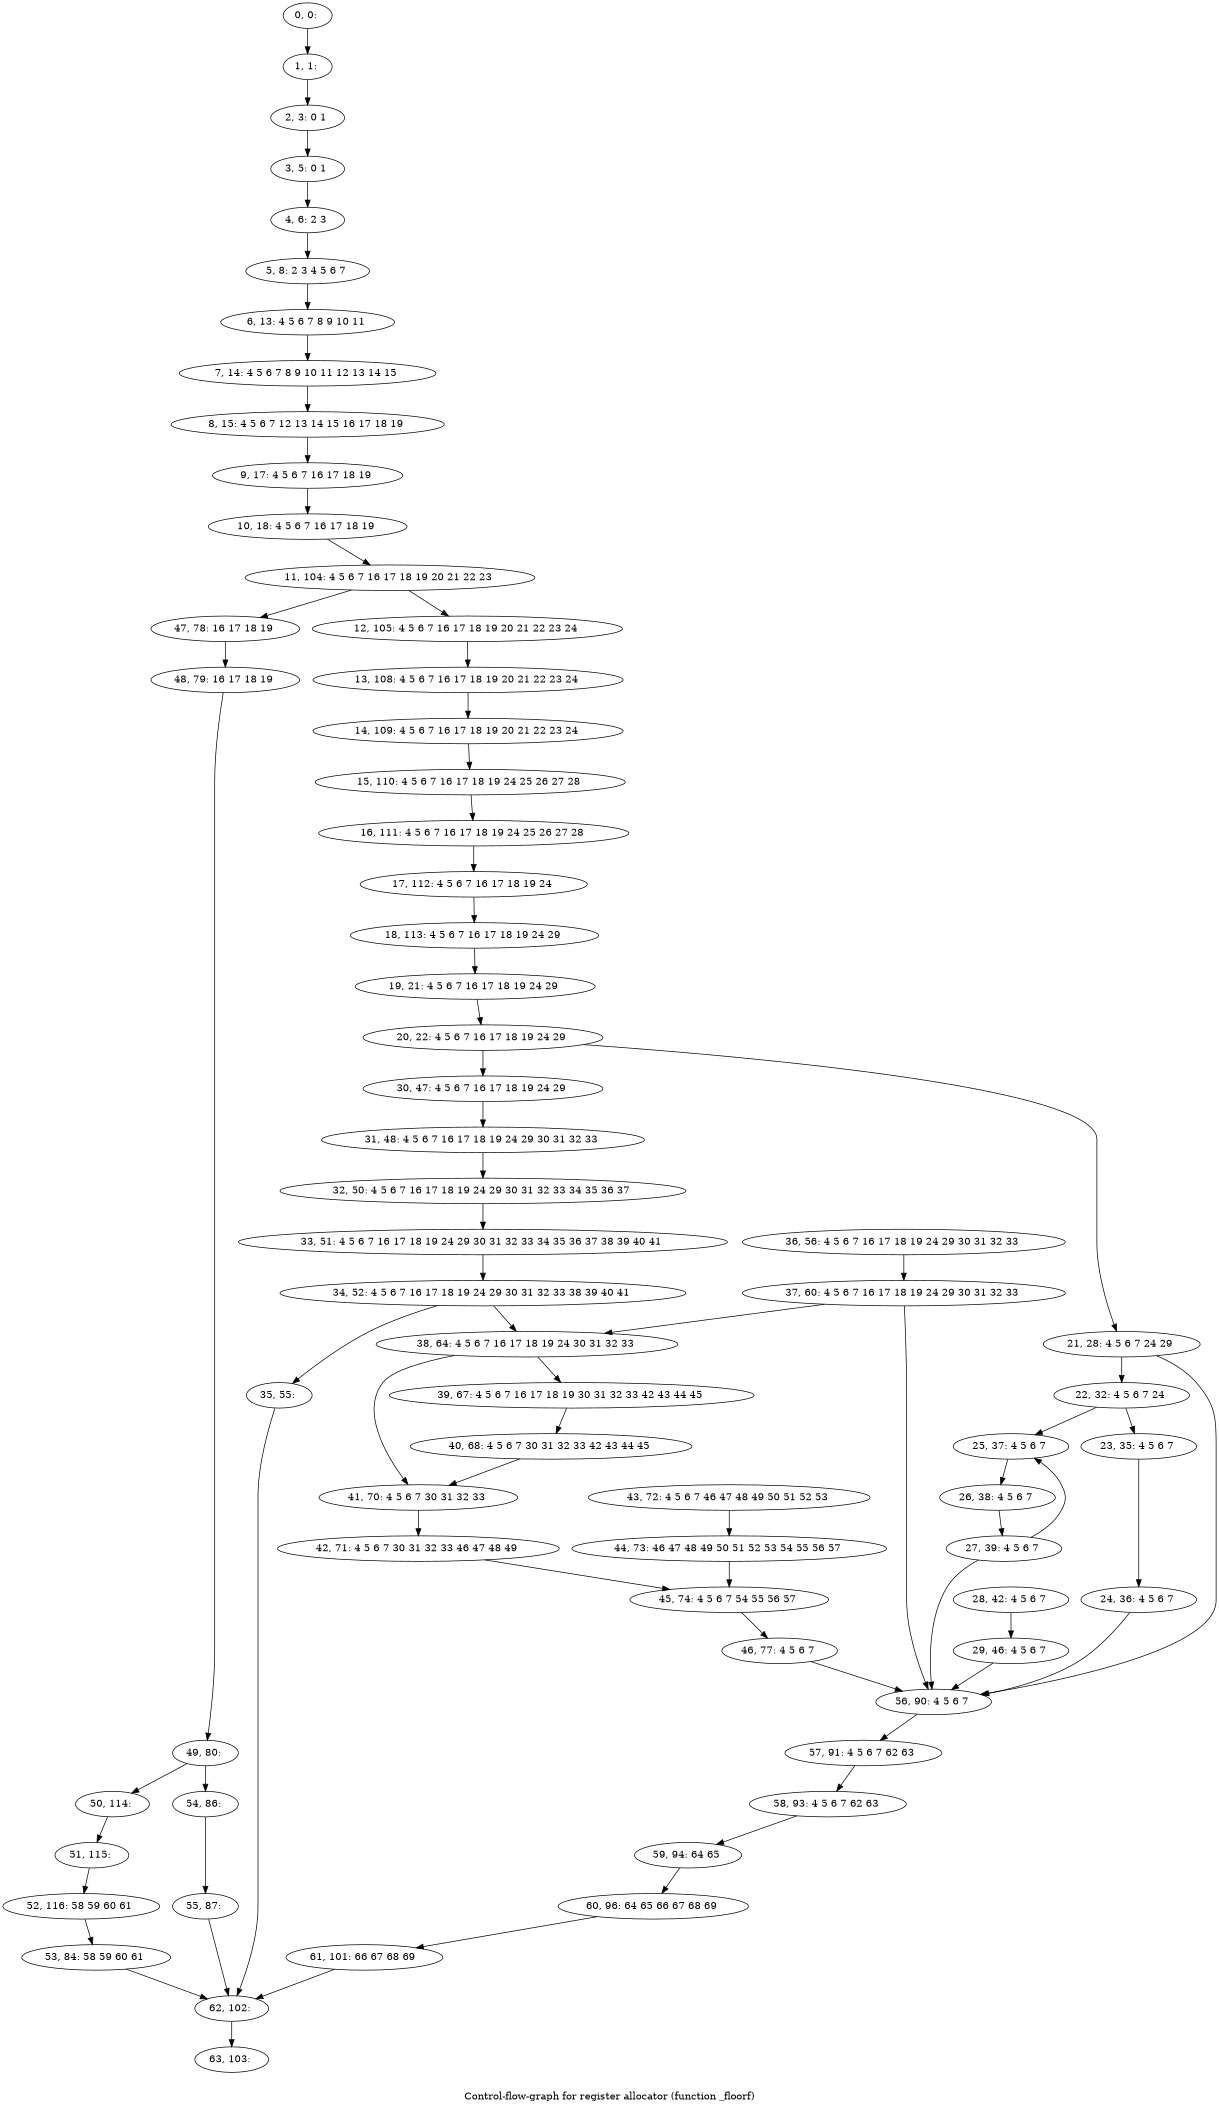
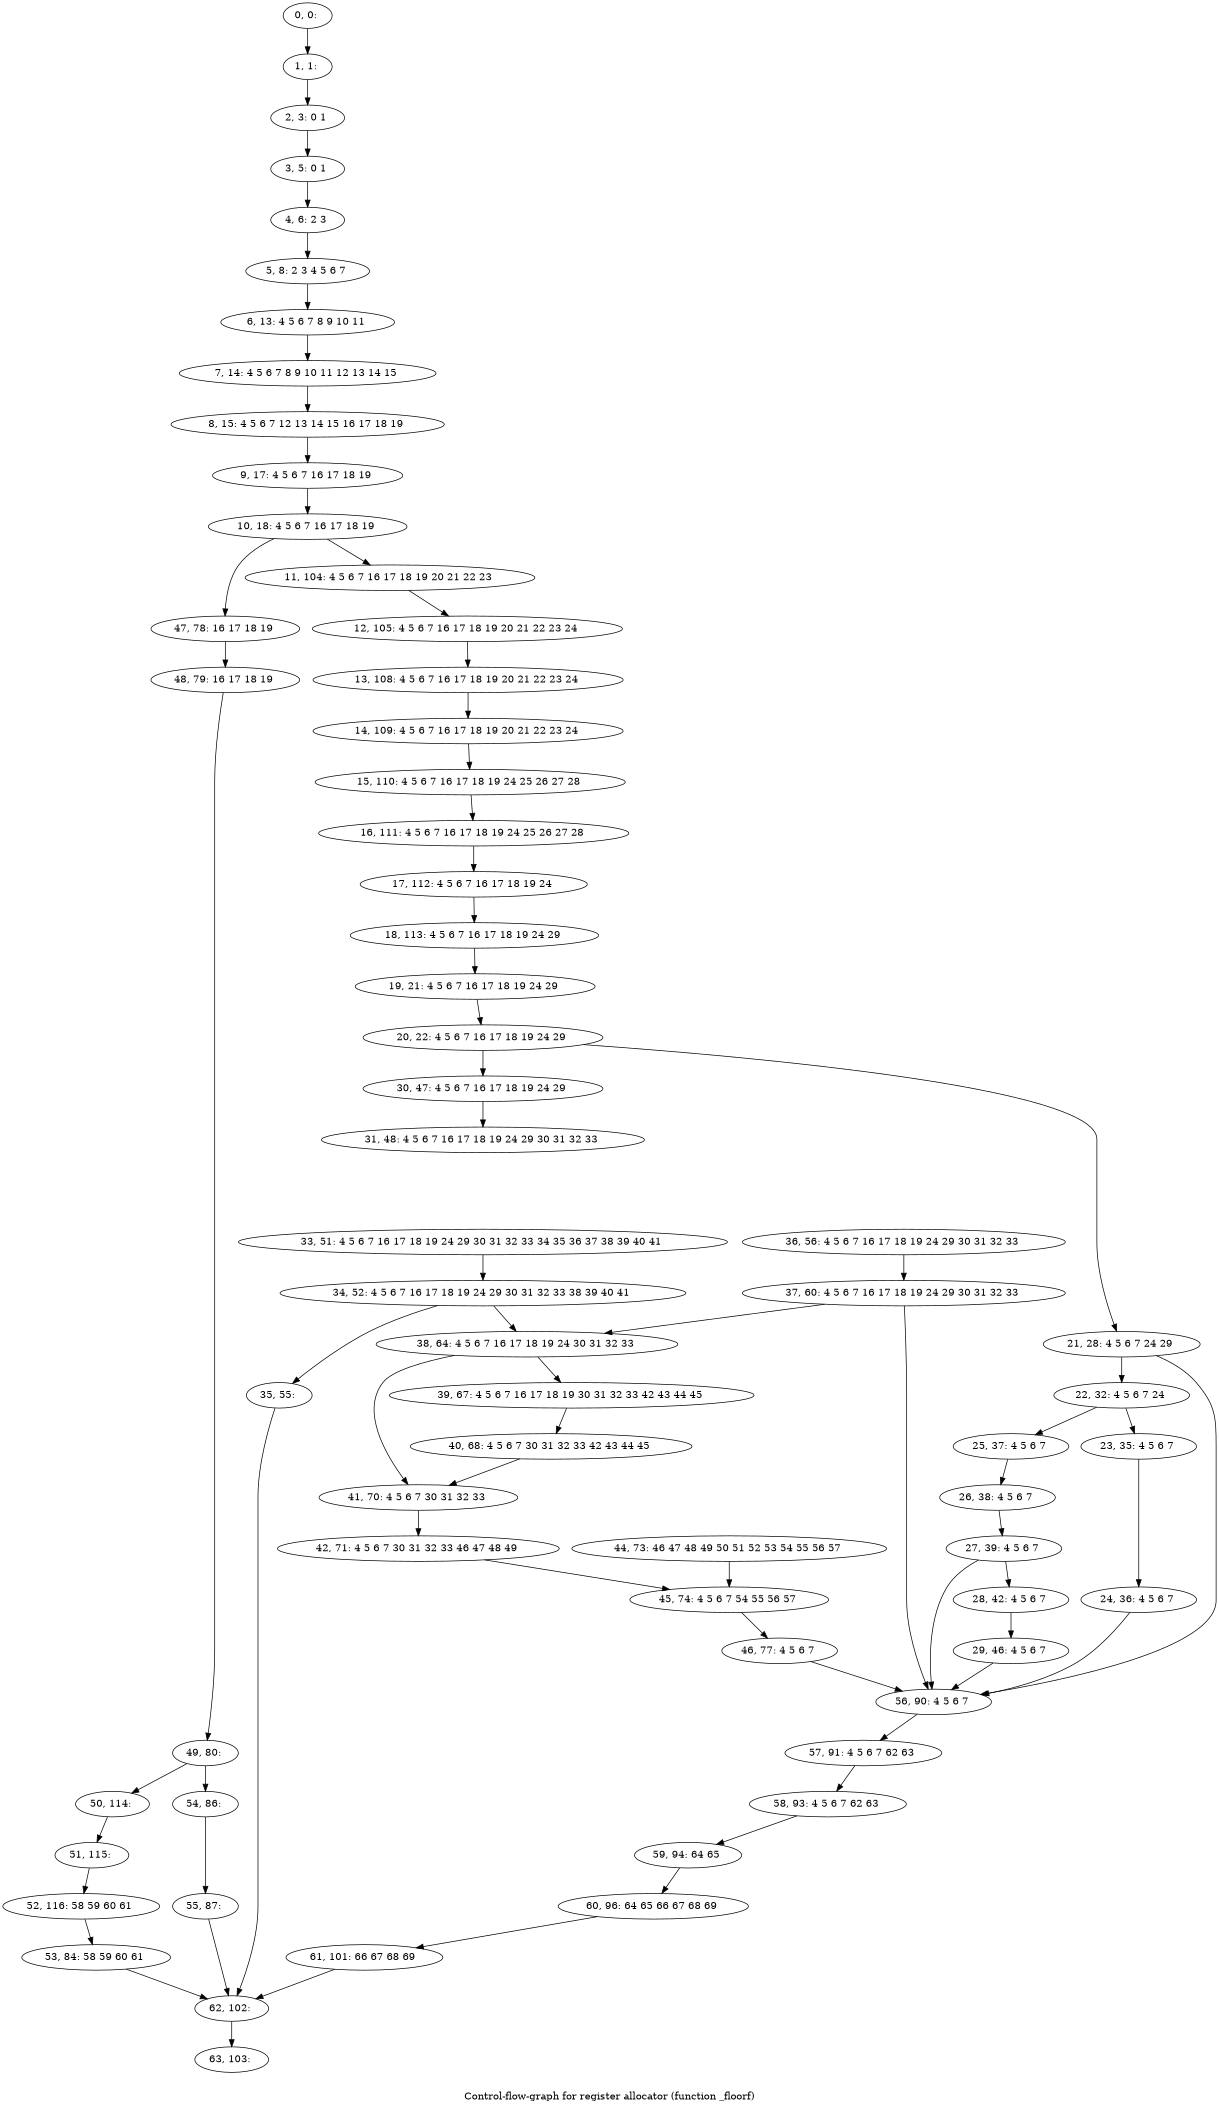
edge "11, 104: 4 5 6 7 16 17 18 19 20 21 22 23" -> "47, 78: 16 17 18 19": now "10, 18: 4 5 6 7 16 17 18 19" -> "47, 78: 16 17 18 19"
node "32, 50: 4 5 6 7 16 17 18 19 24 29 30 31 32 33 34 35 36 37": removed
node "43, 72: 4 5 6 7 46 47 48 49 50 51 52 53": removed
edge "27, 39: 4 5 6 7" -> "25, 37: 4 5 6 7": now "27, 39: 4 5 6 7" -> "28, 42: 4 5 6 7"
